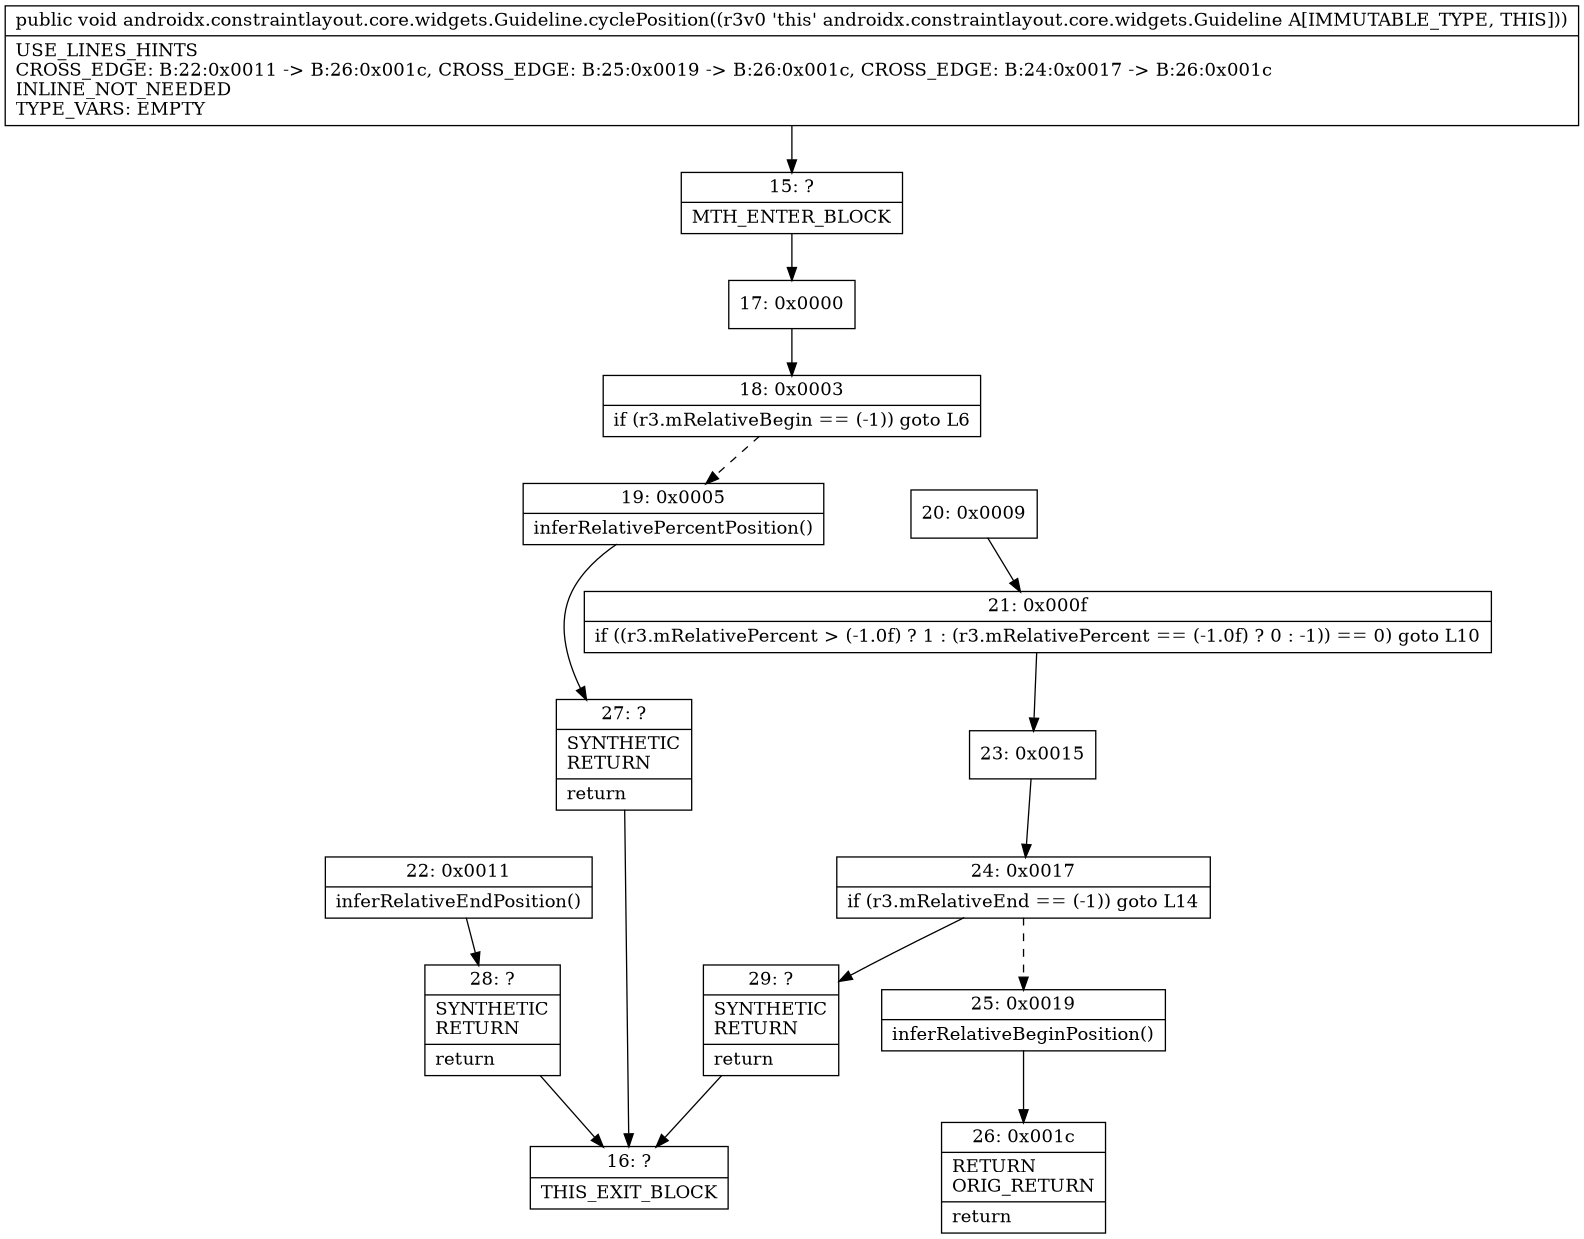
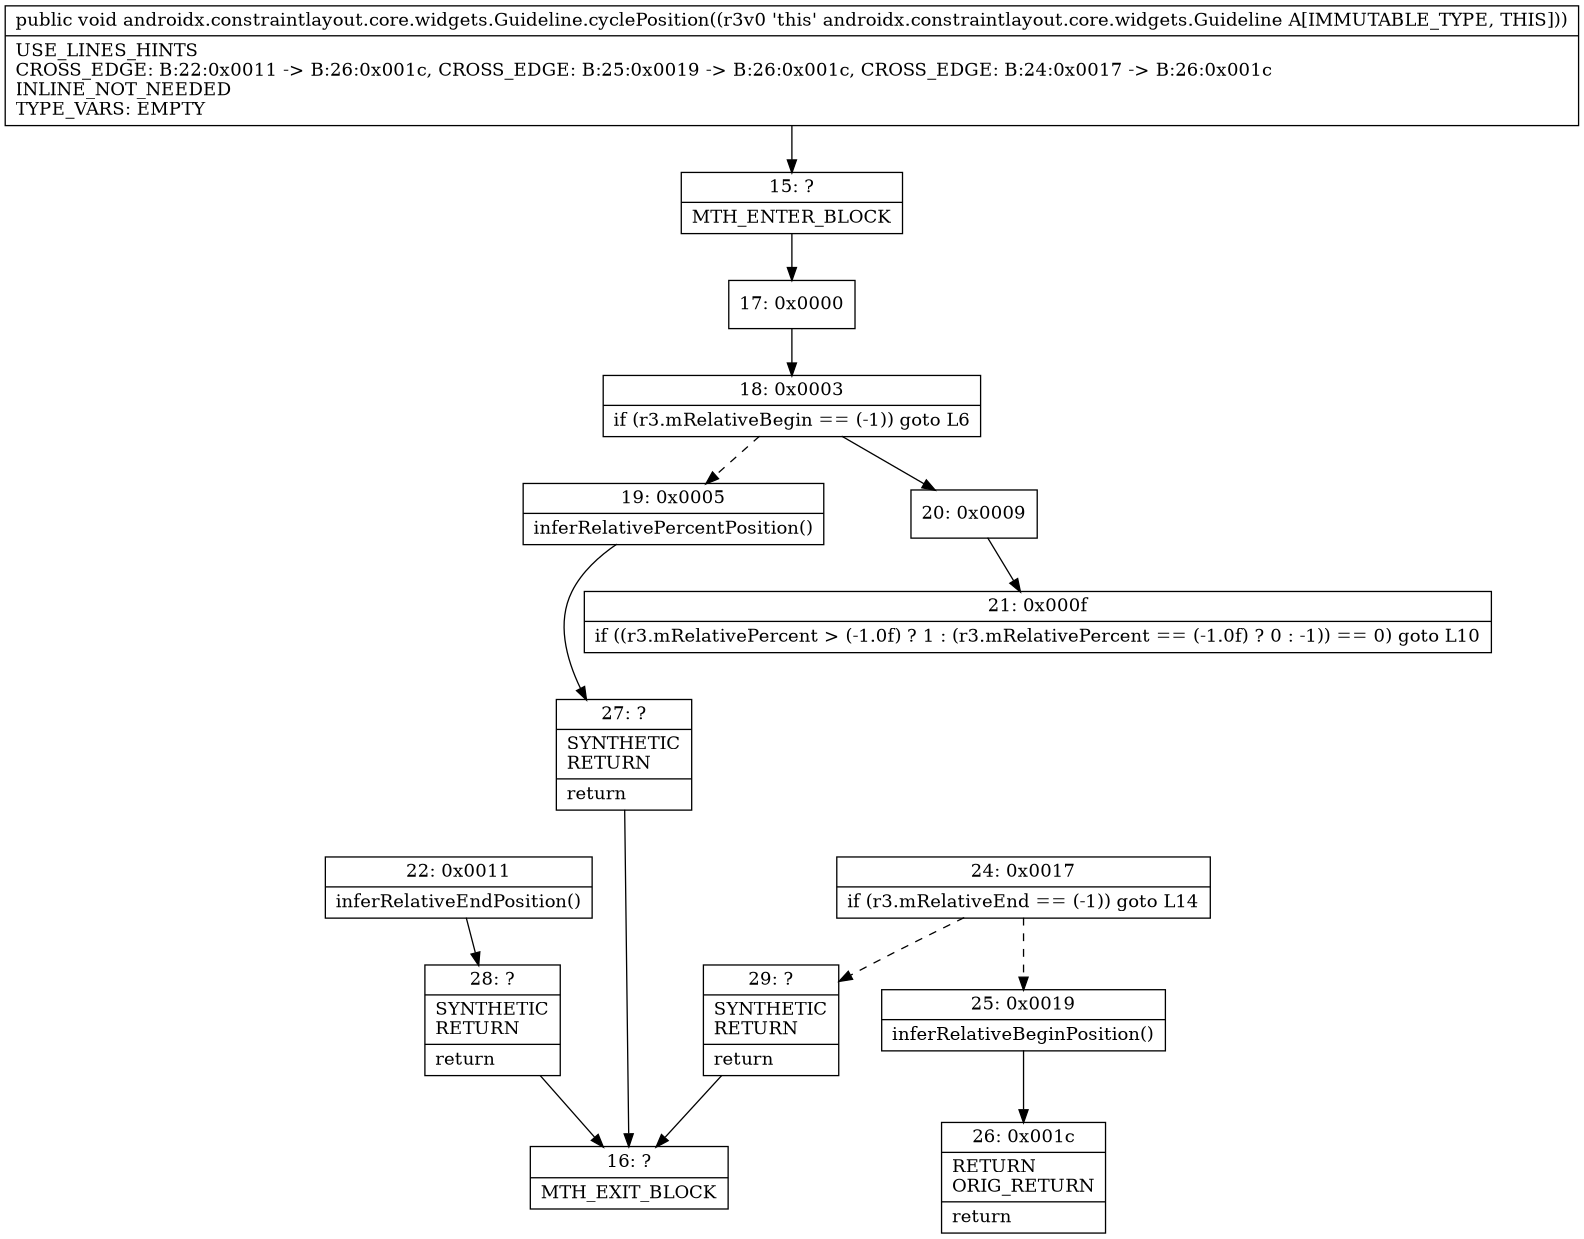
edge "18: 0x0003" -> "20: 0x0009": added
node "23: 0x0015": removed
edge "24: 0x0017" -> "29: ?": style solid -> dashed
node "16: ?": text "THIS_EXIT_BLOCK" -> "MTH_EXIT_BLOCK"
